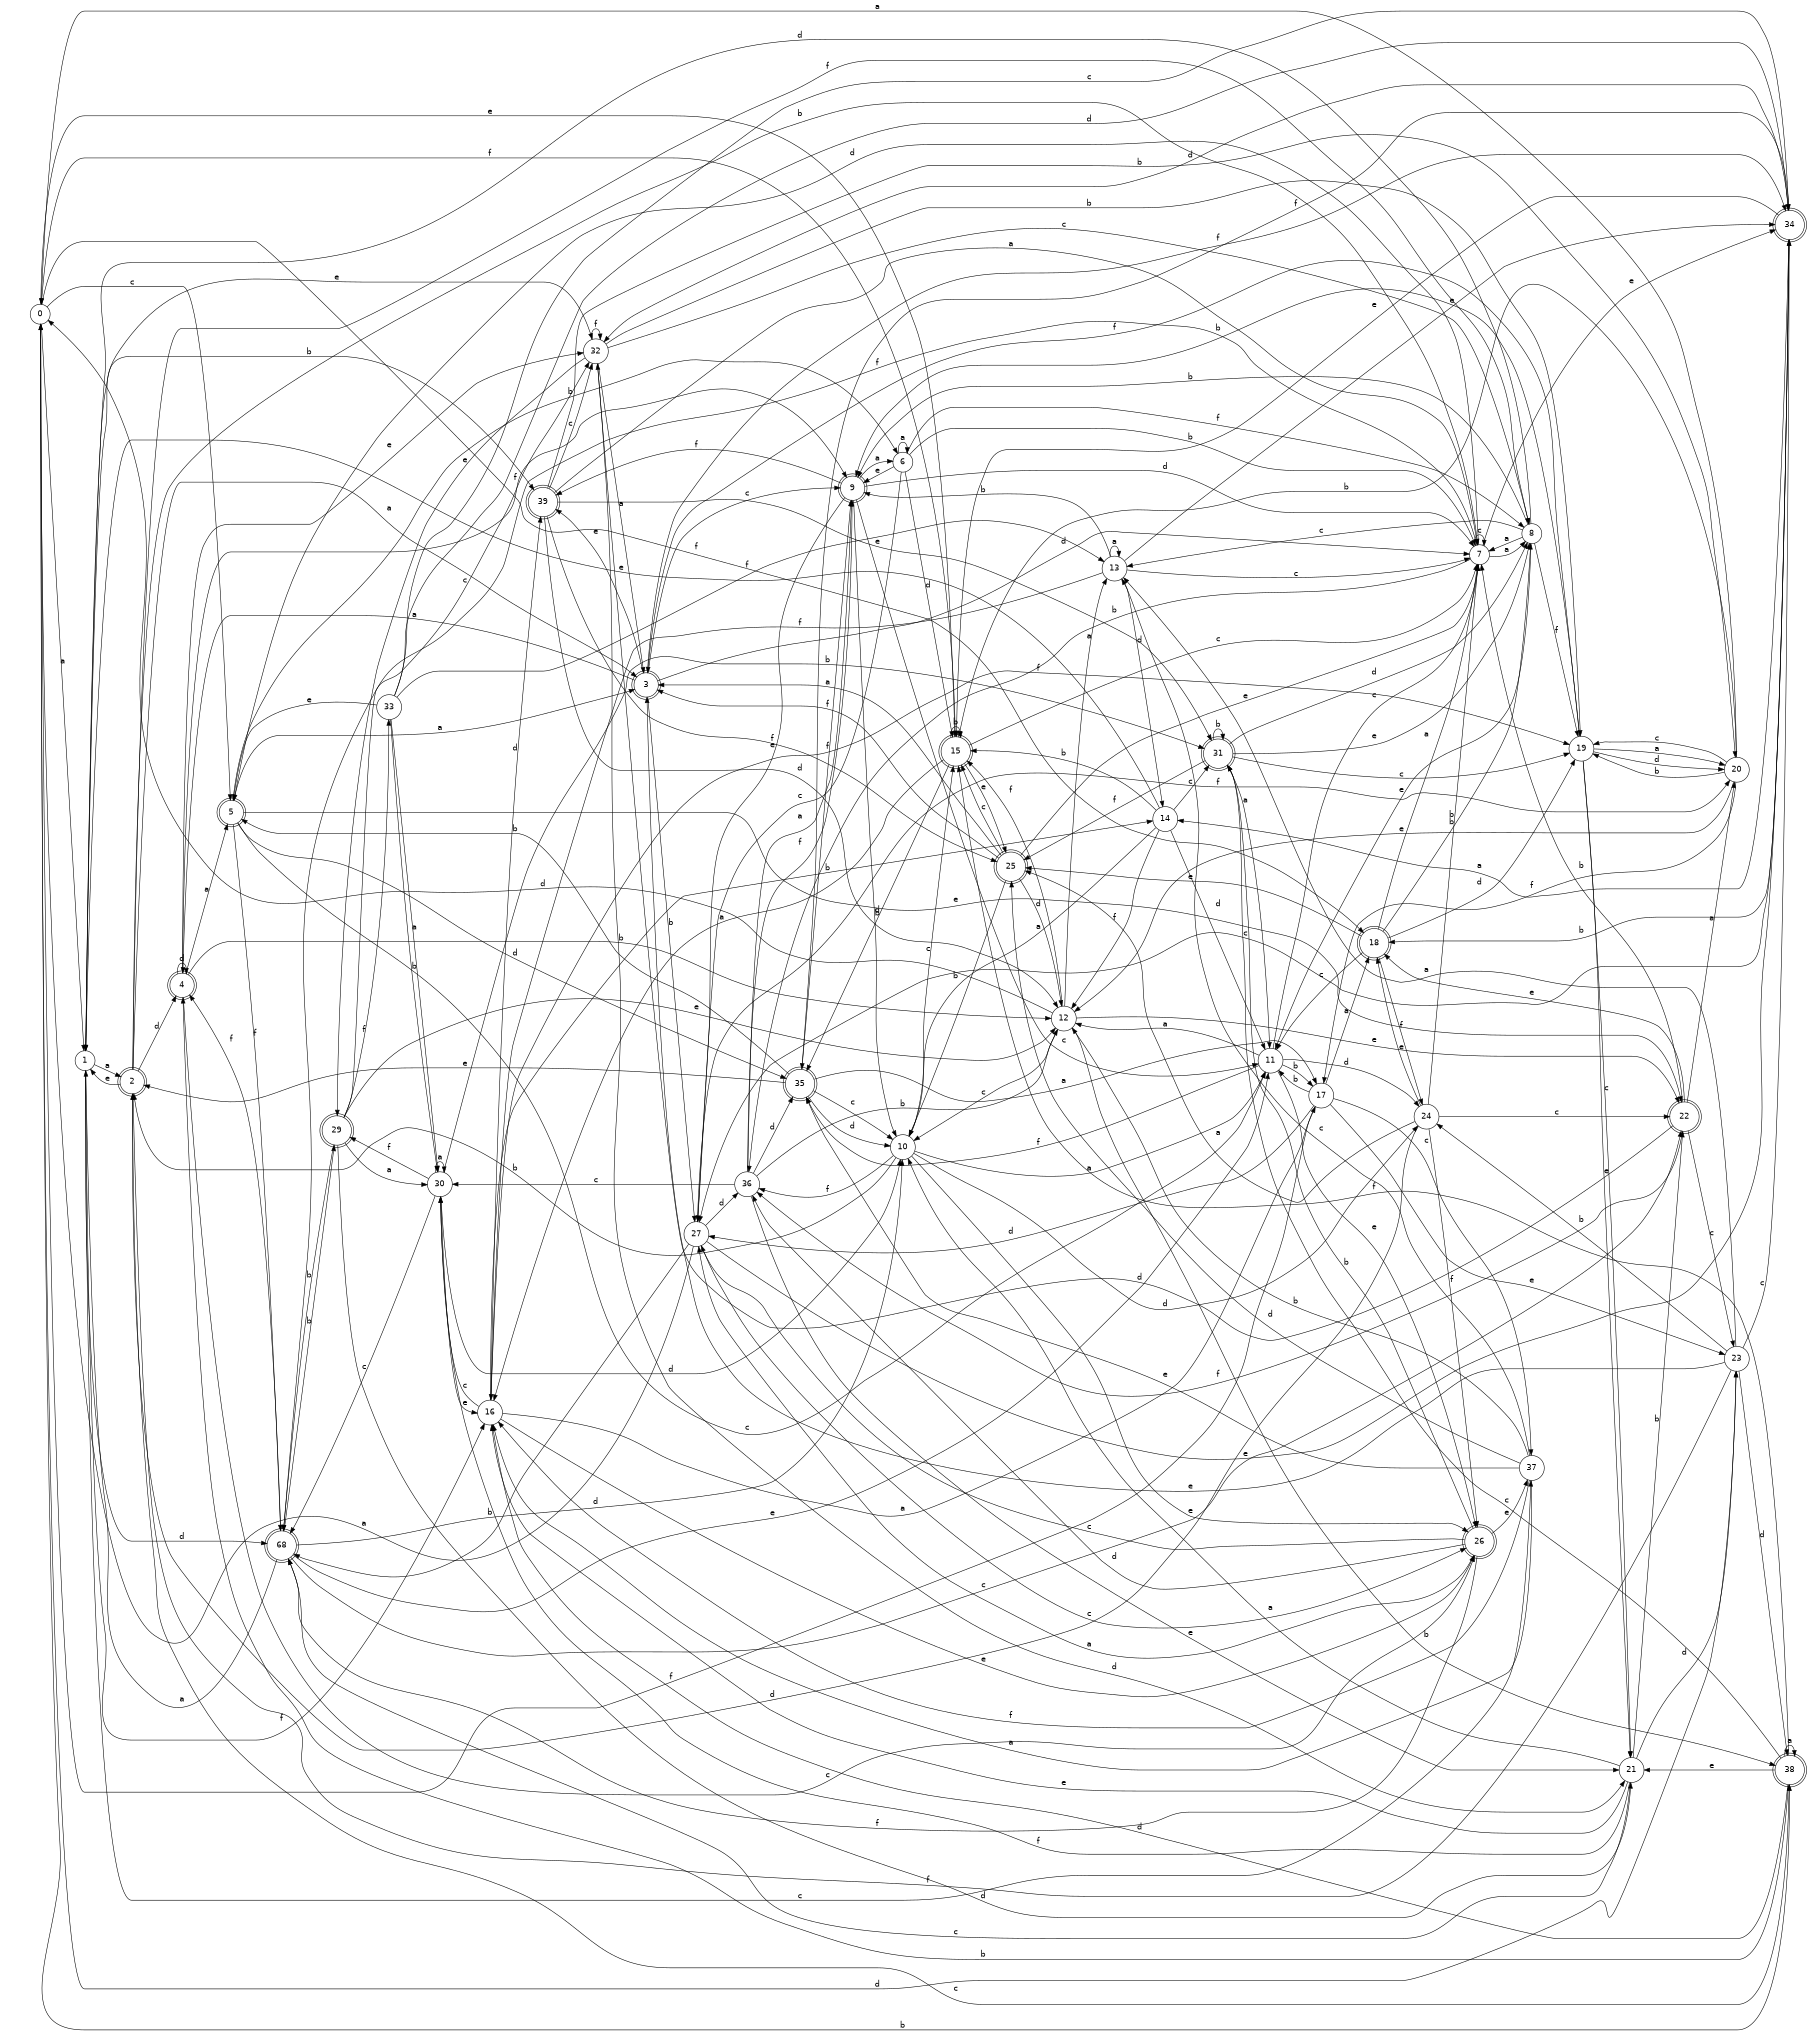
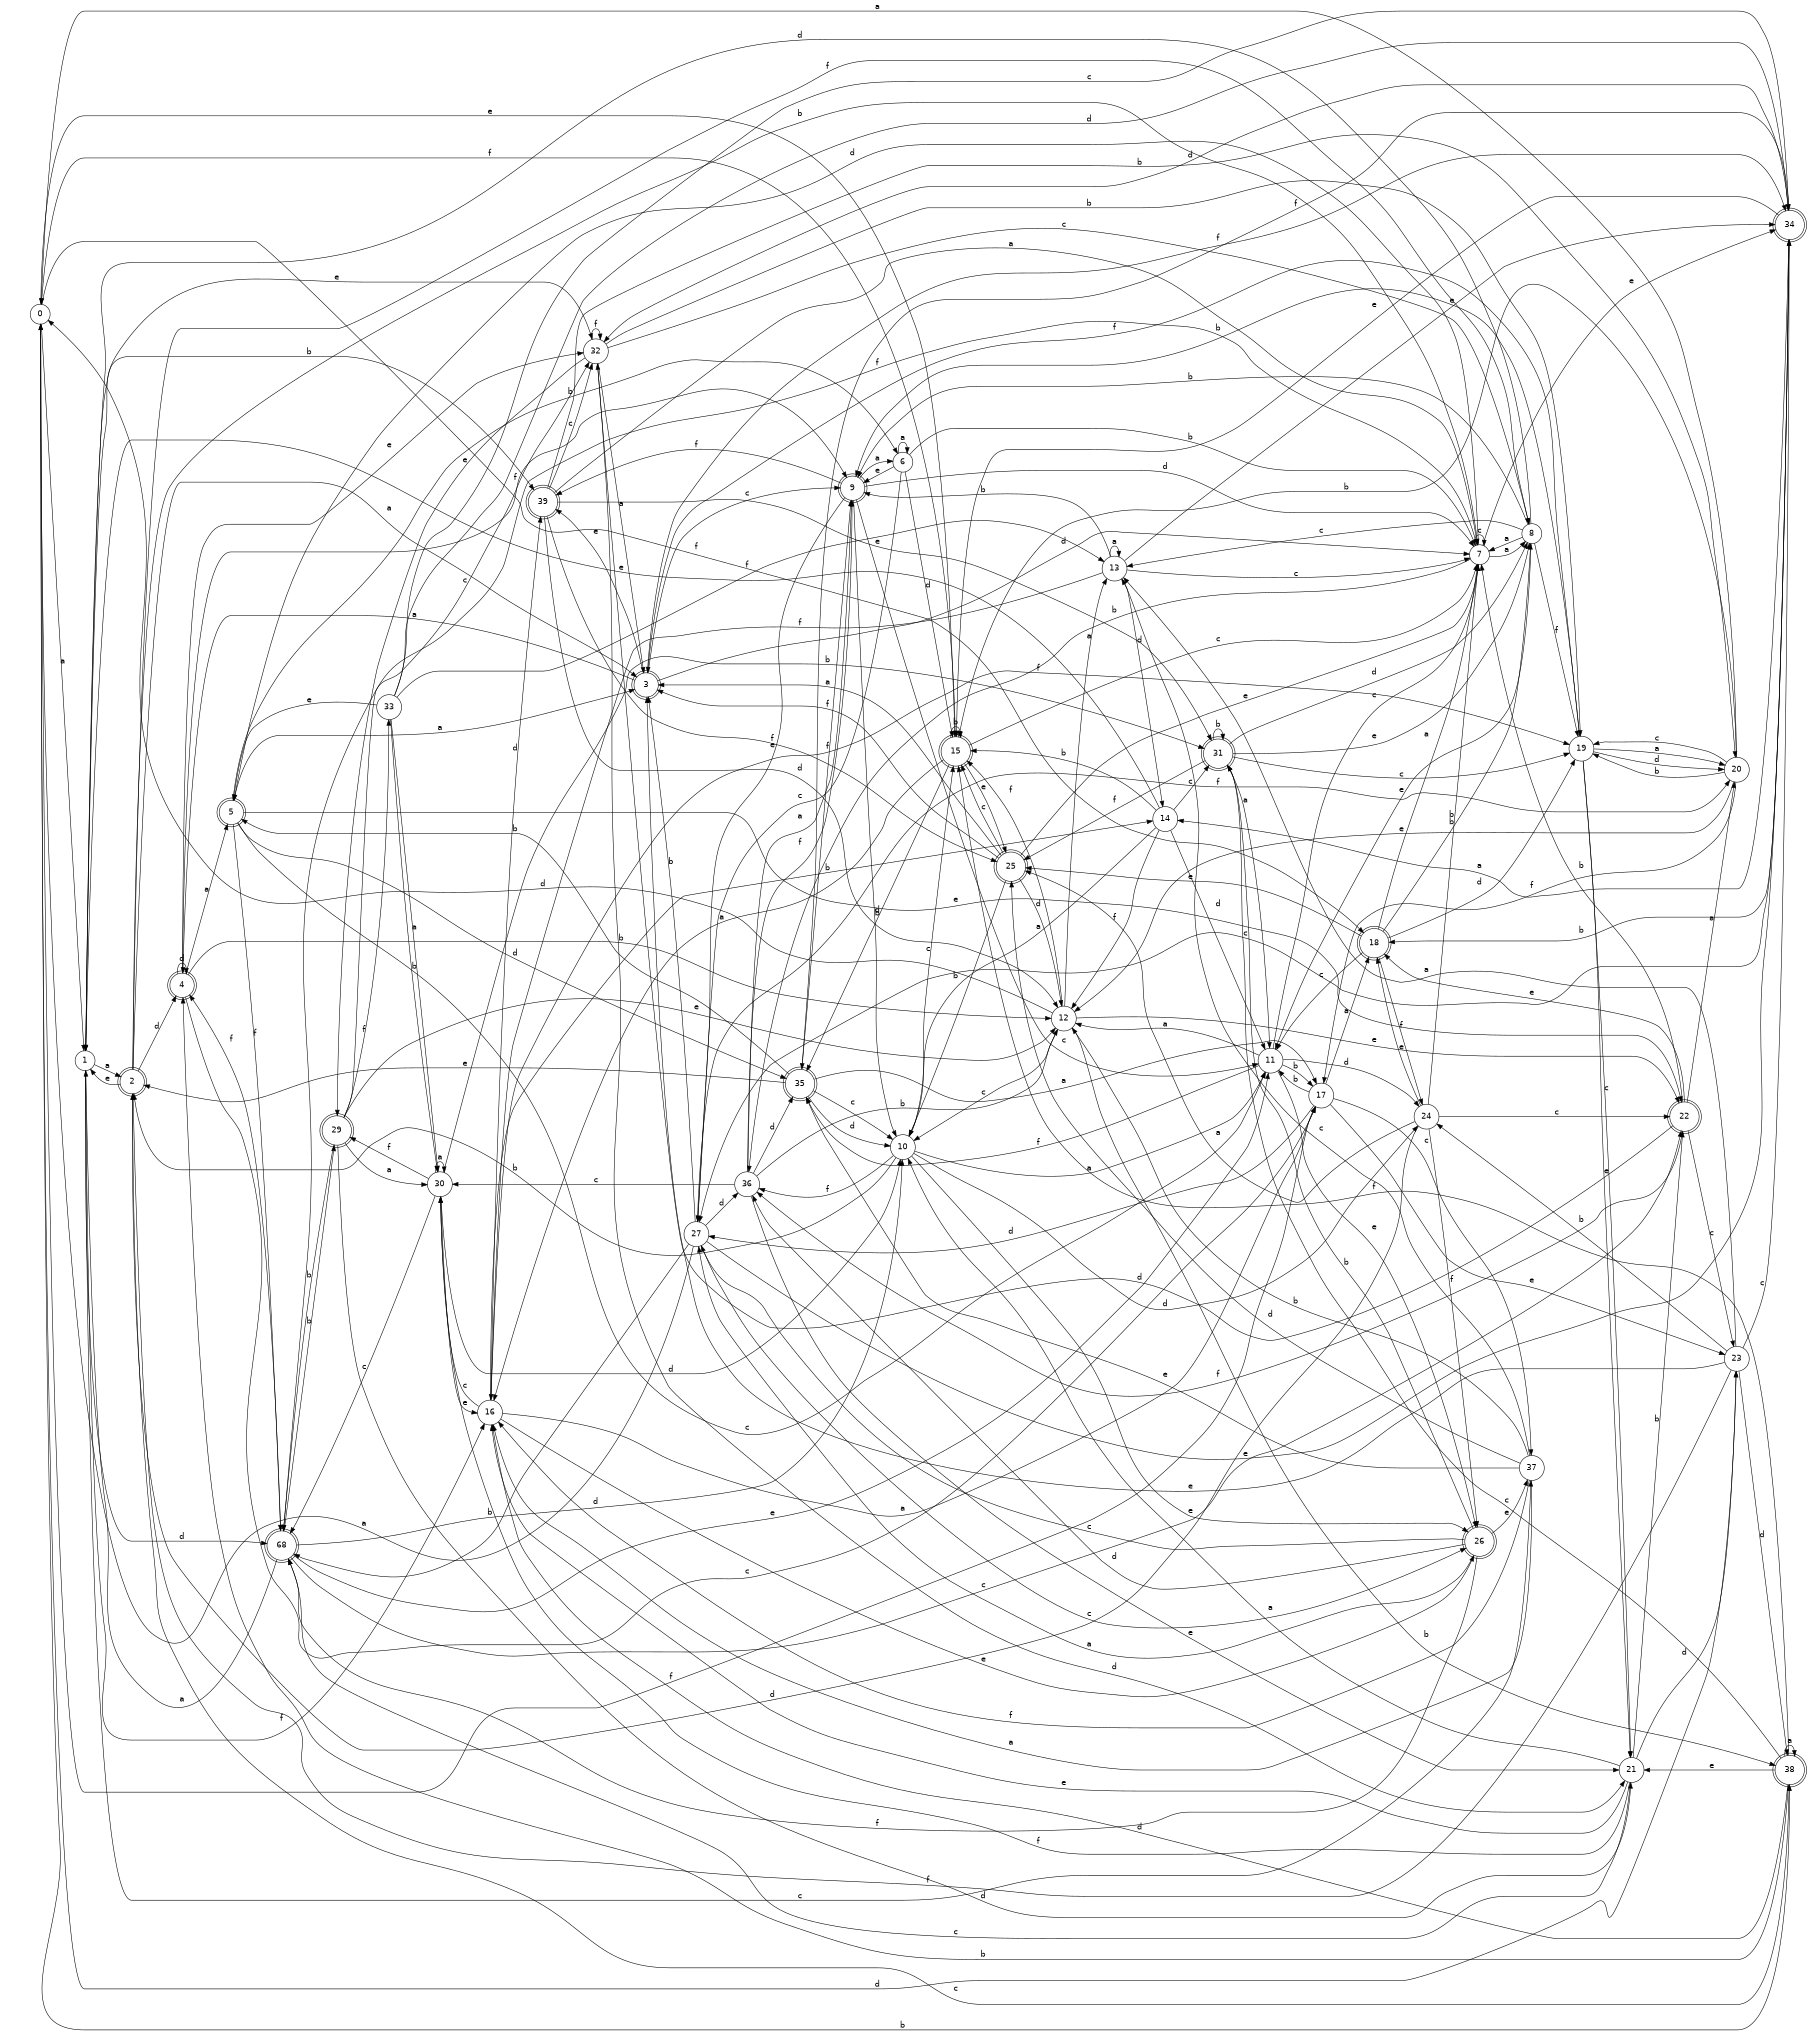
edge "6" -> "8": removed, label "f"
edge "0" -> "5": removed, label "c"
edge "3" -> "27": reversed
edge "4" -> "26": now "4" -> "17"
